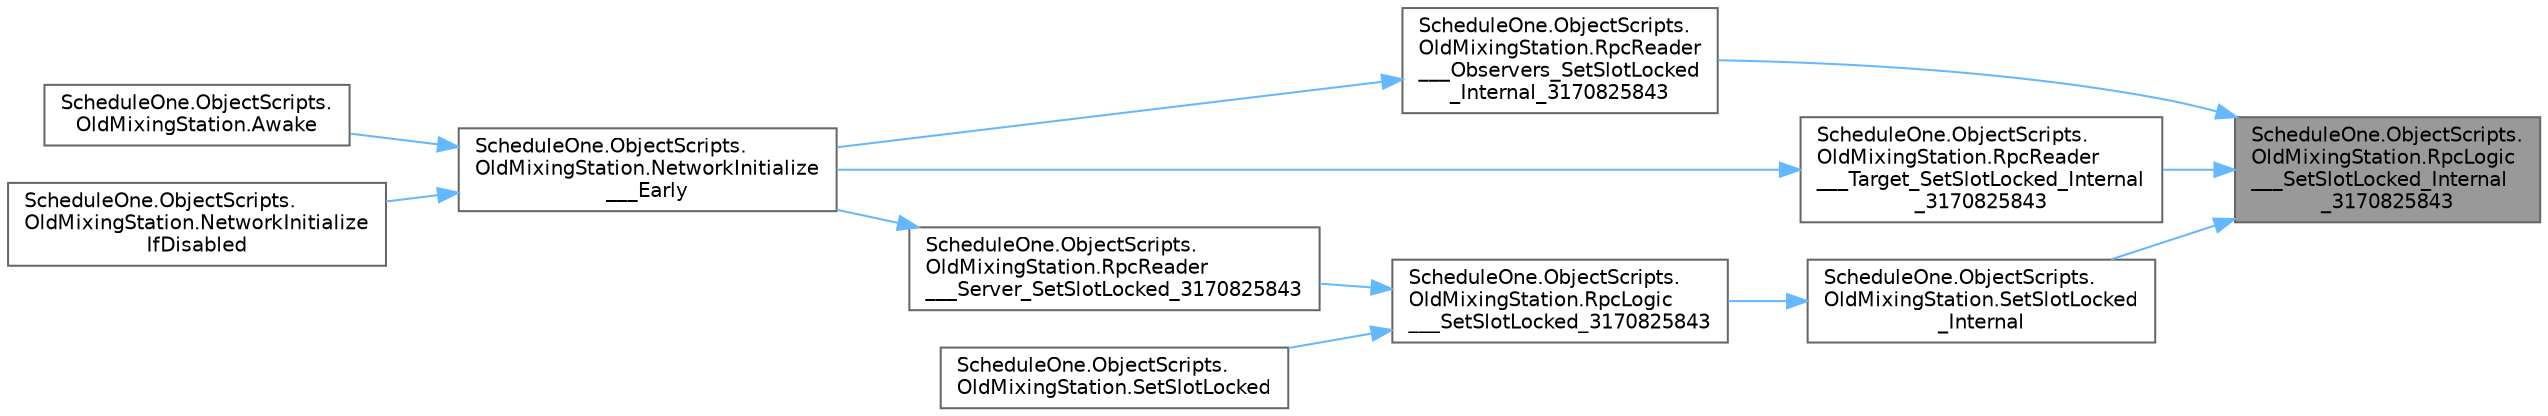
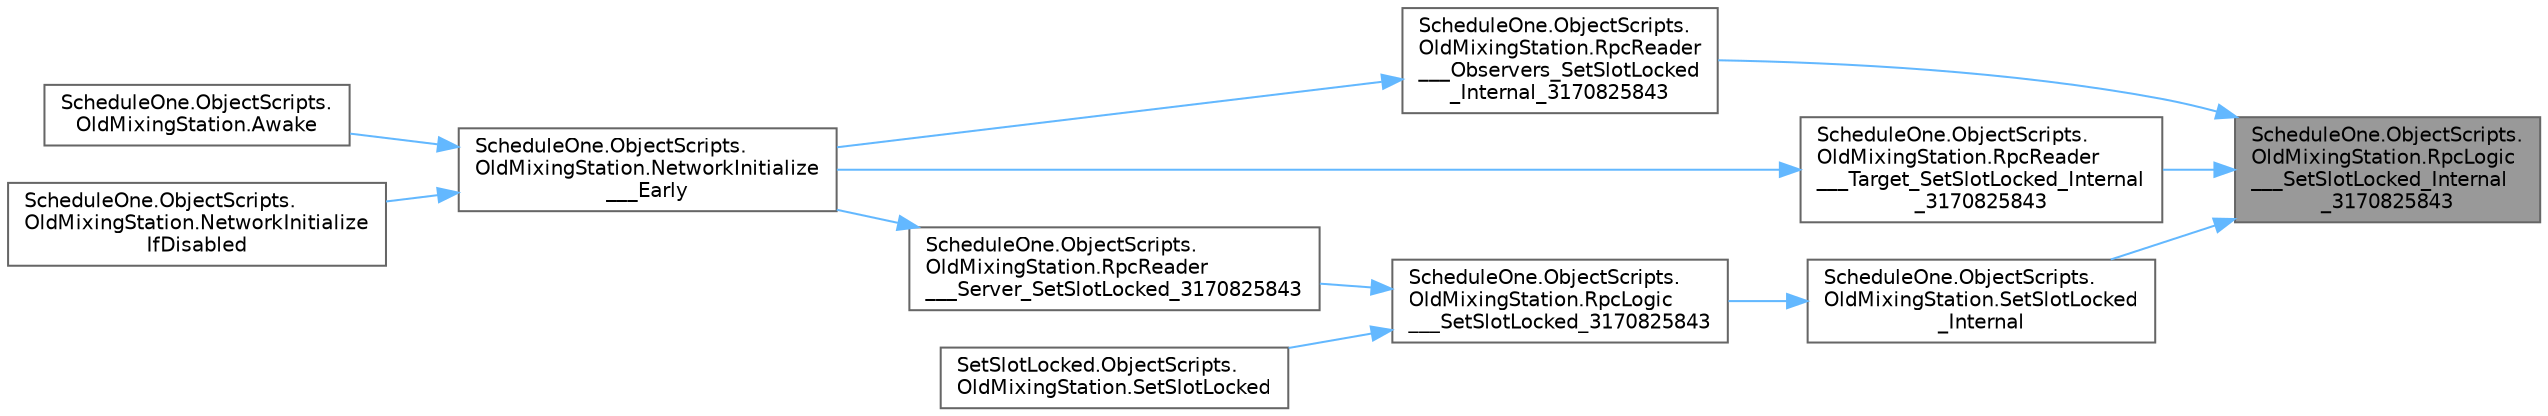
node "ScheduleOne.ObjectScripts. OldMixingStation.SetSlotLocked": label "ScheduleOne.ObjectScripts. OldMixingStation.SetSlotLocked" -> "SetSlotLocked.ObjectScripts. OldMixingStation.SetSlotLocked"
